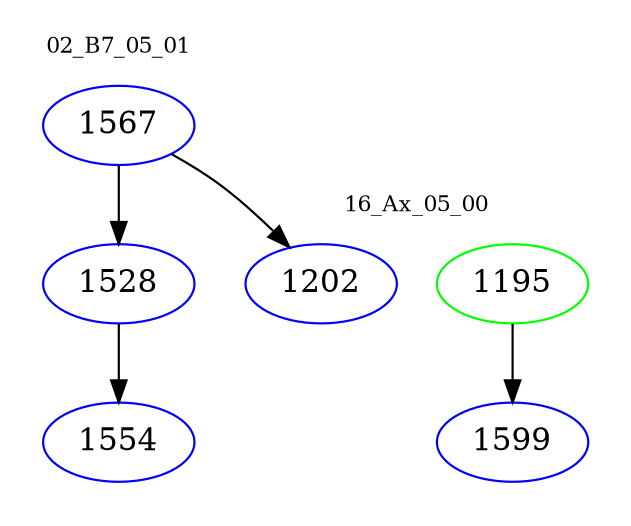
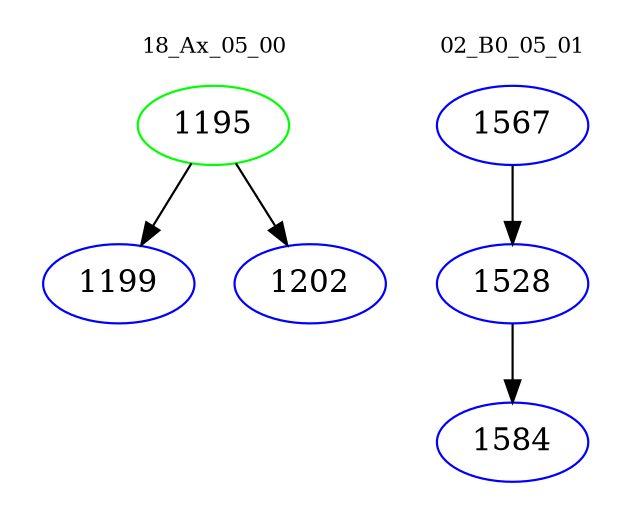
cluster "02_B7_05_01": label "02_B7_05_01" -> "02_B0_05_01"
edge "1567" -> "1202": now "1195" -> "1202"
cluster "16_Ax_05_00": label "16_Ax_05_00" -> "18_Ax_05_00"
node "1554": label "1554" -> "1584"
node "1599": label "1599" -> "1199"
